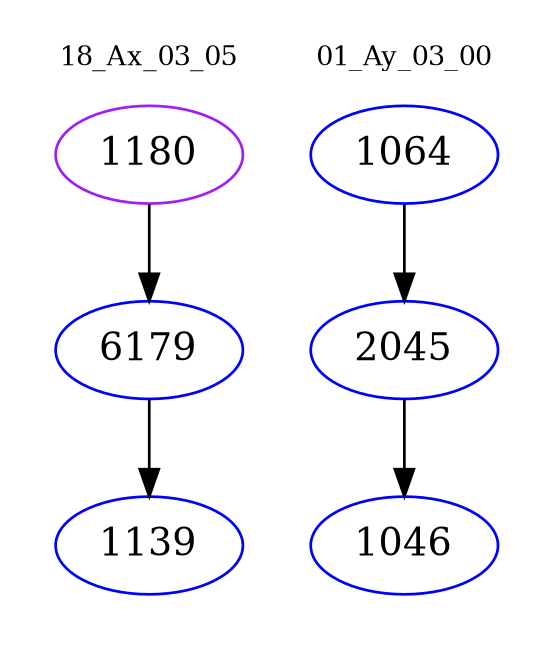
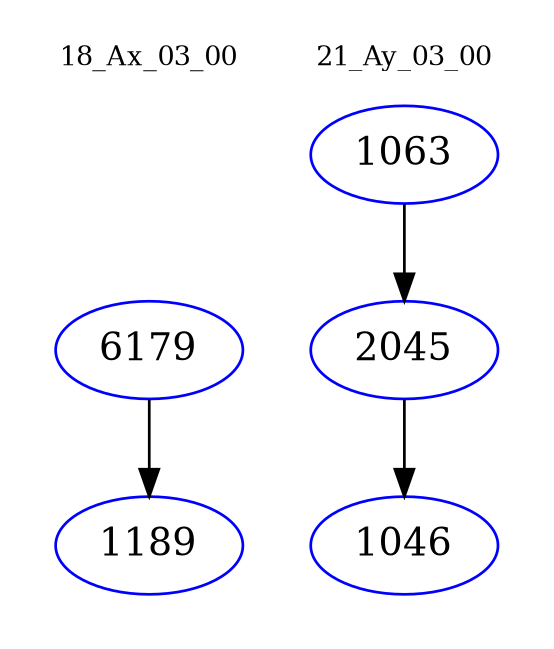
cluster "18_Ax_03_05": label "18_Ax_03_05" -> "18_Ax_03_00"
cluster "01_Ay_03_00": label "01_Ay_03_00" -> "21_Ay_03_00"
node "1180": removed
node "1064": label "1064" -> "1063"
node "1139": label "1139" -> "1189"
